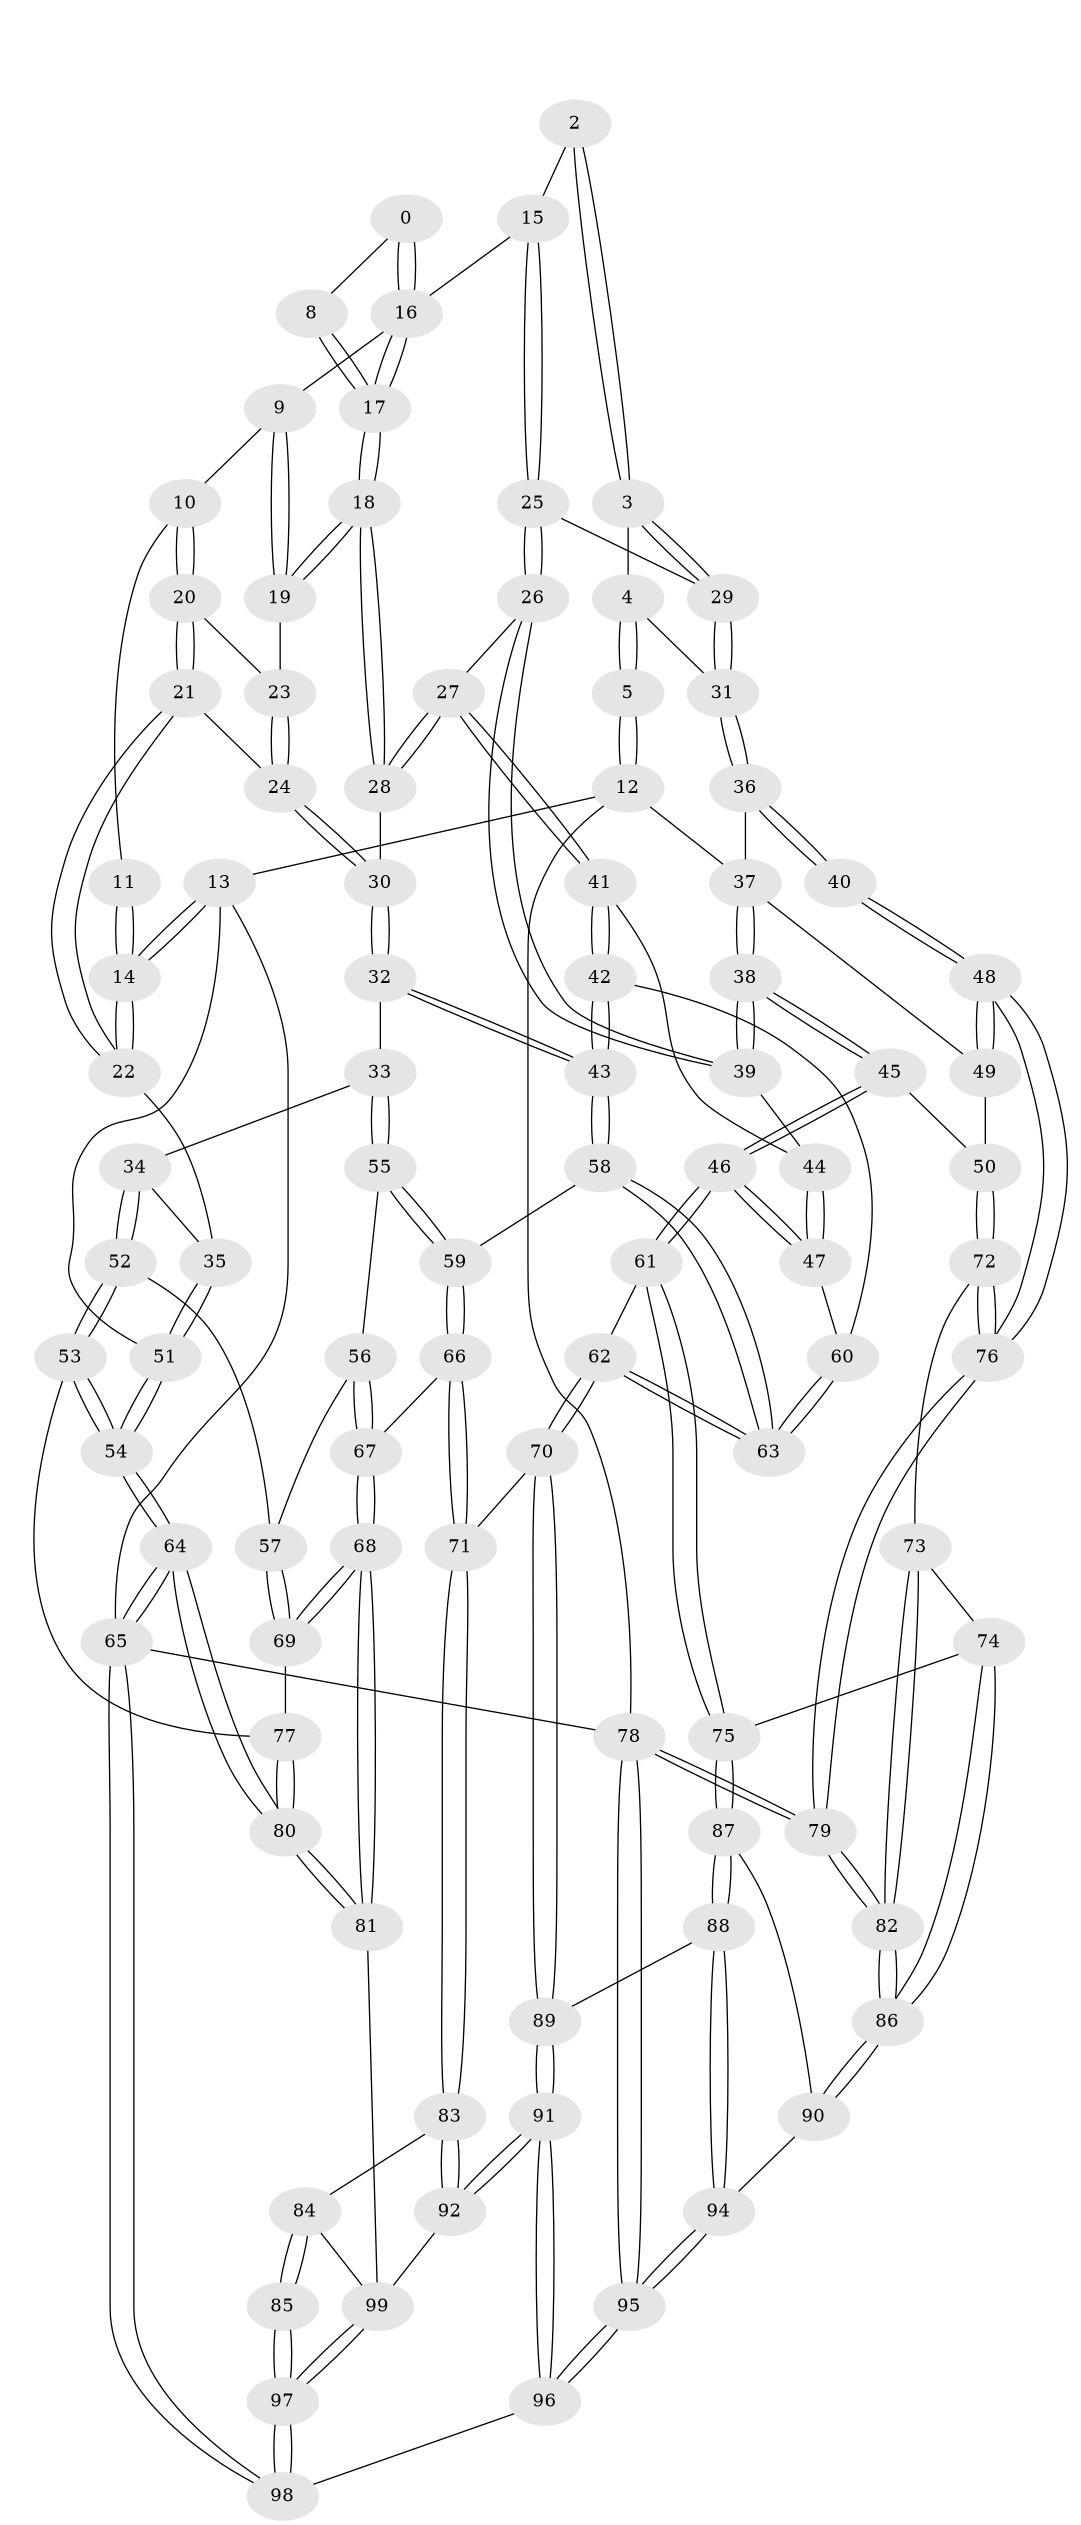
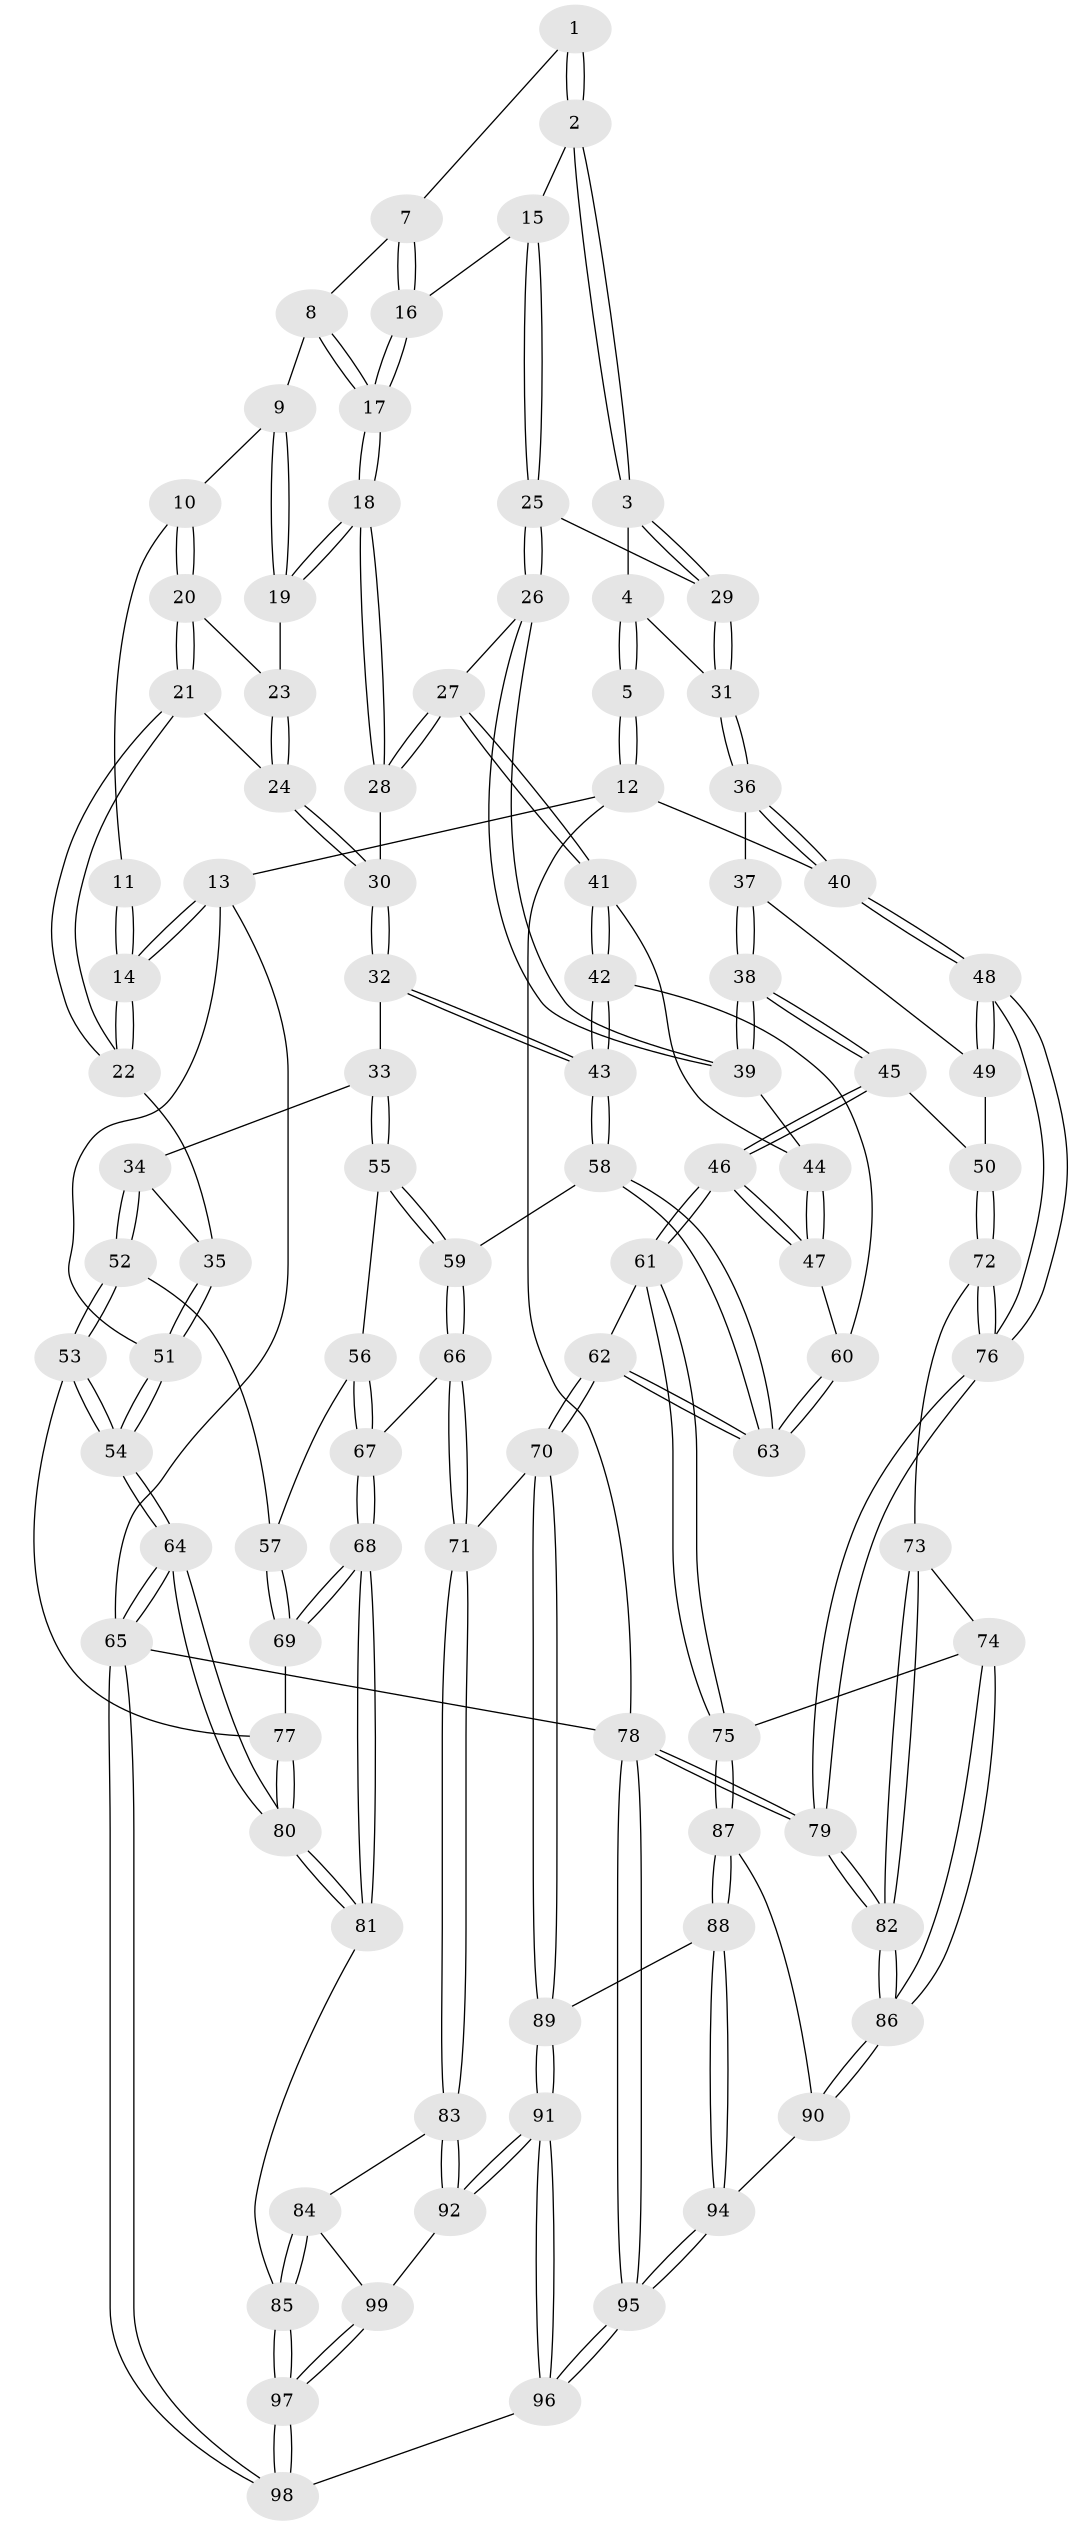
node "1": added
node "0": label "0" -> "7"
edge "16" -- "9": now "8" -- "9"
edge "12" -- "37": now "12" -- "40"
edge "81" -- "99": now "81" -- "85"
